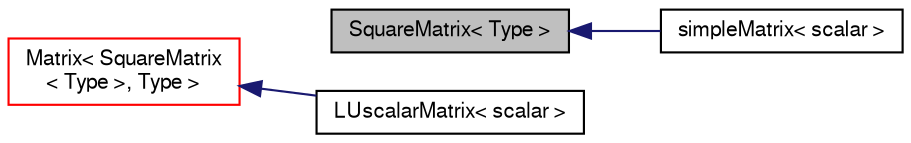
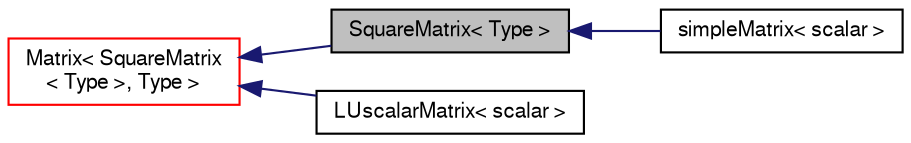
edge "SquareMatrix< Type >" -> "Matrix< SquareMatrix < Type >, Type >": added
